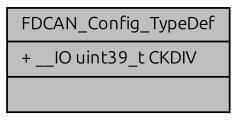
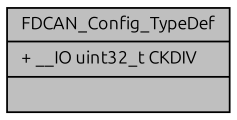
node "FDCAN_Config_TypeDef": text "+ __IO uint39_t CKDIV" -> "+ __IO uint32_t CKDIV"
